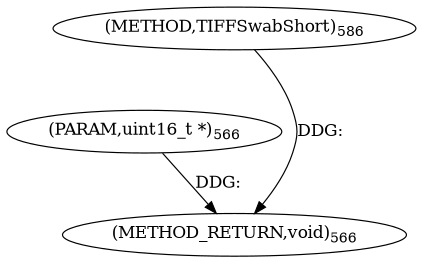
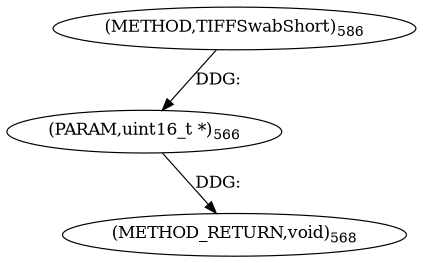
edge "(METHOD,TIFFSwabShort)" -> "(METHOD_RETURN,void)": now "(METHOD,TIFFSwabShort)" -> "(PARAM,uint16_t *)"
node "(METHOD_RETURN,void)": text "566" -> "568"
